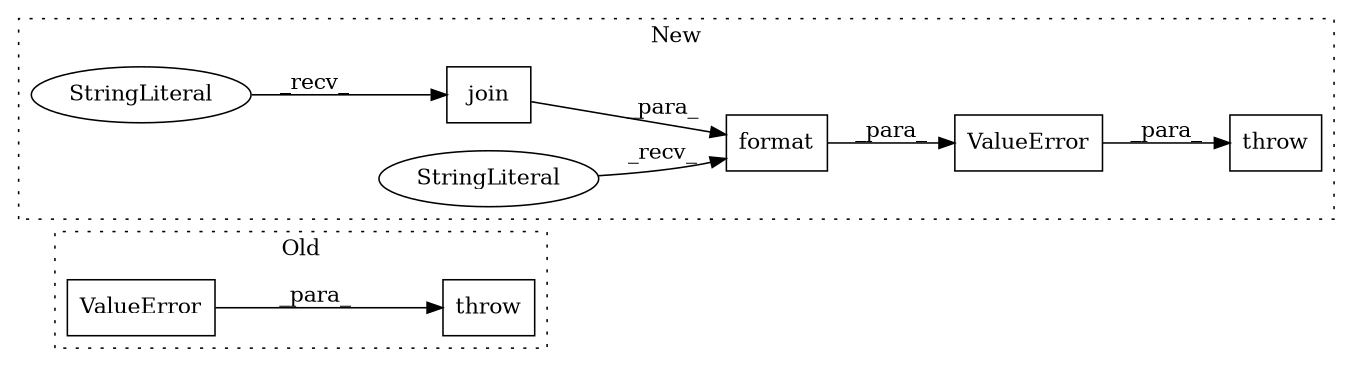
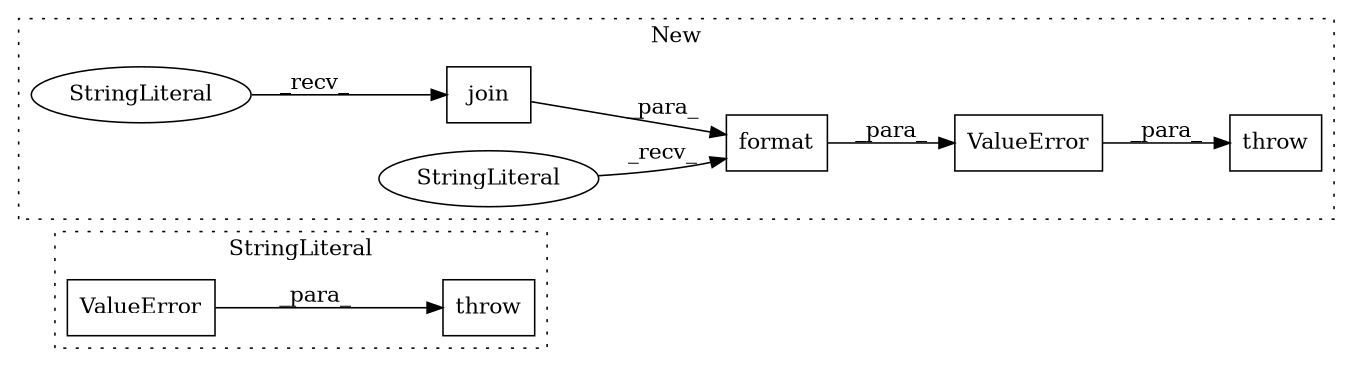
cluster "Old": label "Old" -> "StringLiteral"
